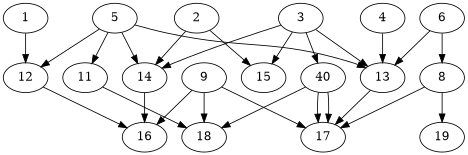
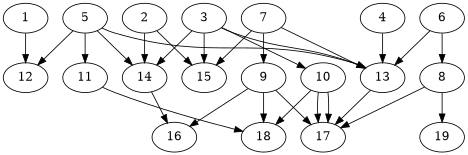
node "7": added
node "40": label "40" -> "10"
edge "12" -> "16": removed
